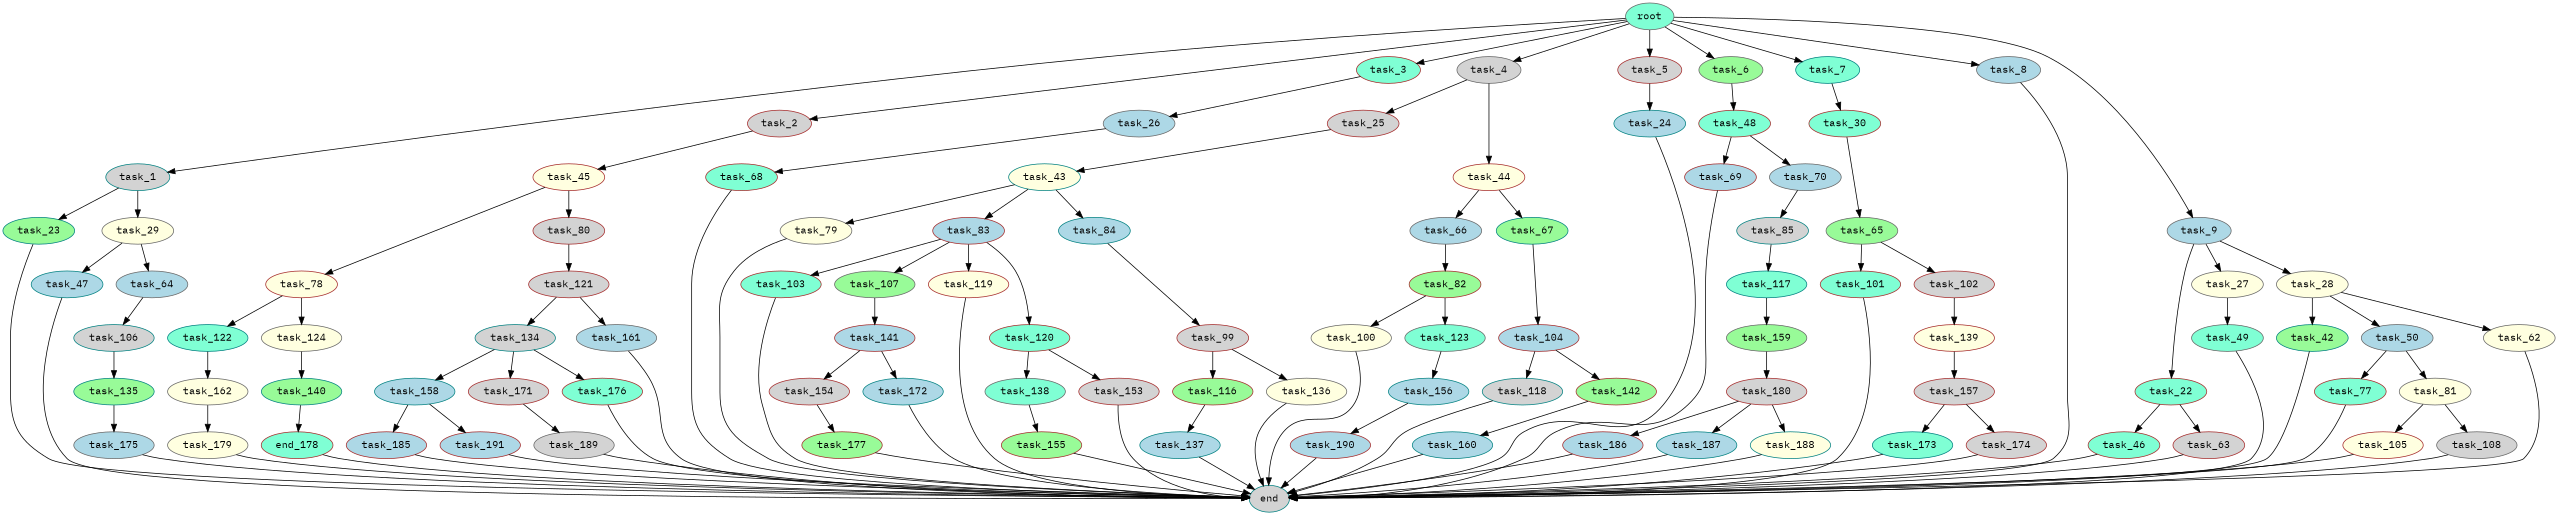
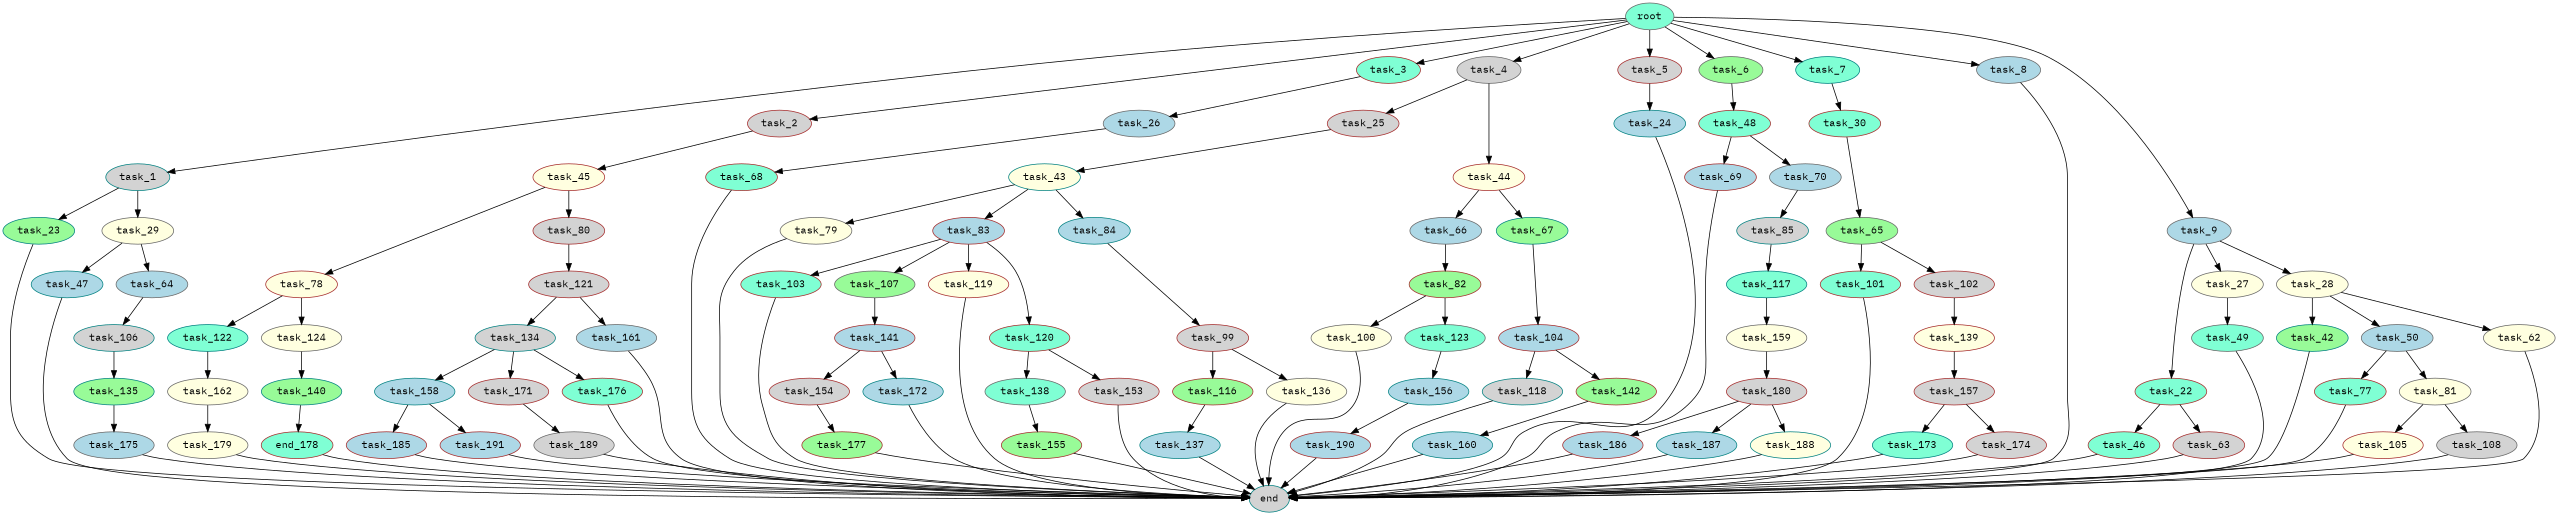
node "task_159": fillcolor palegreen -> lightyellow
